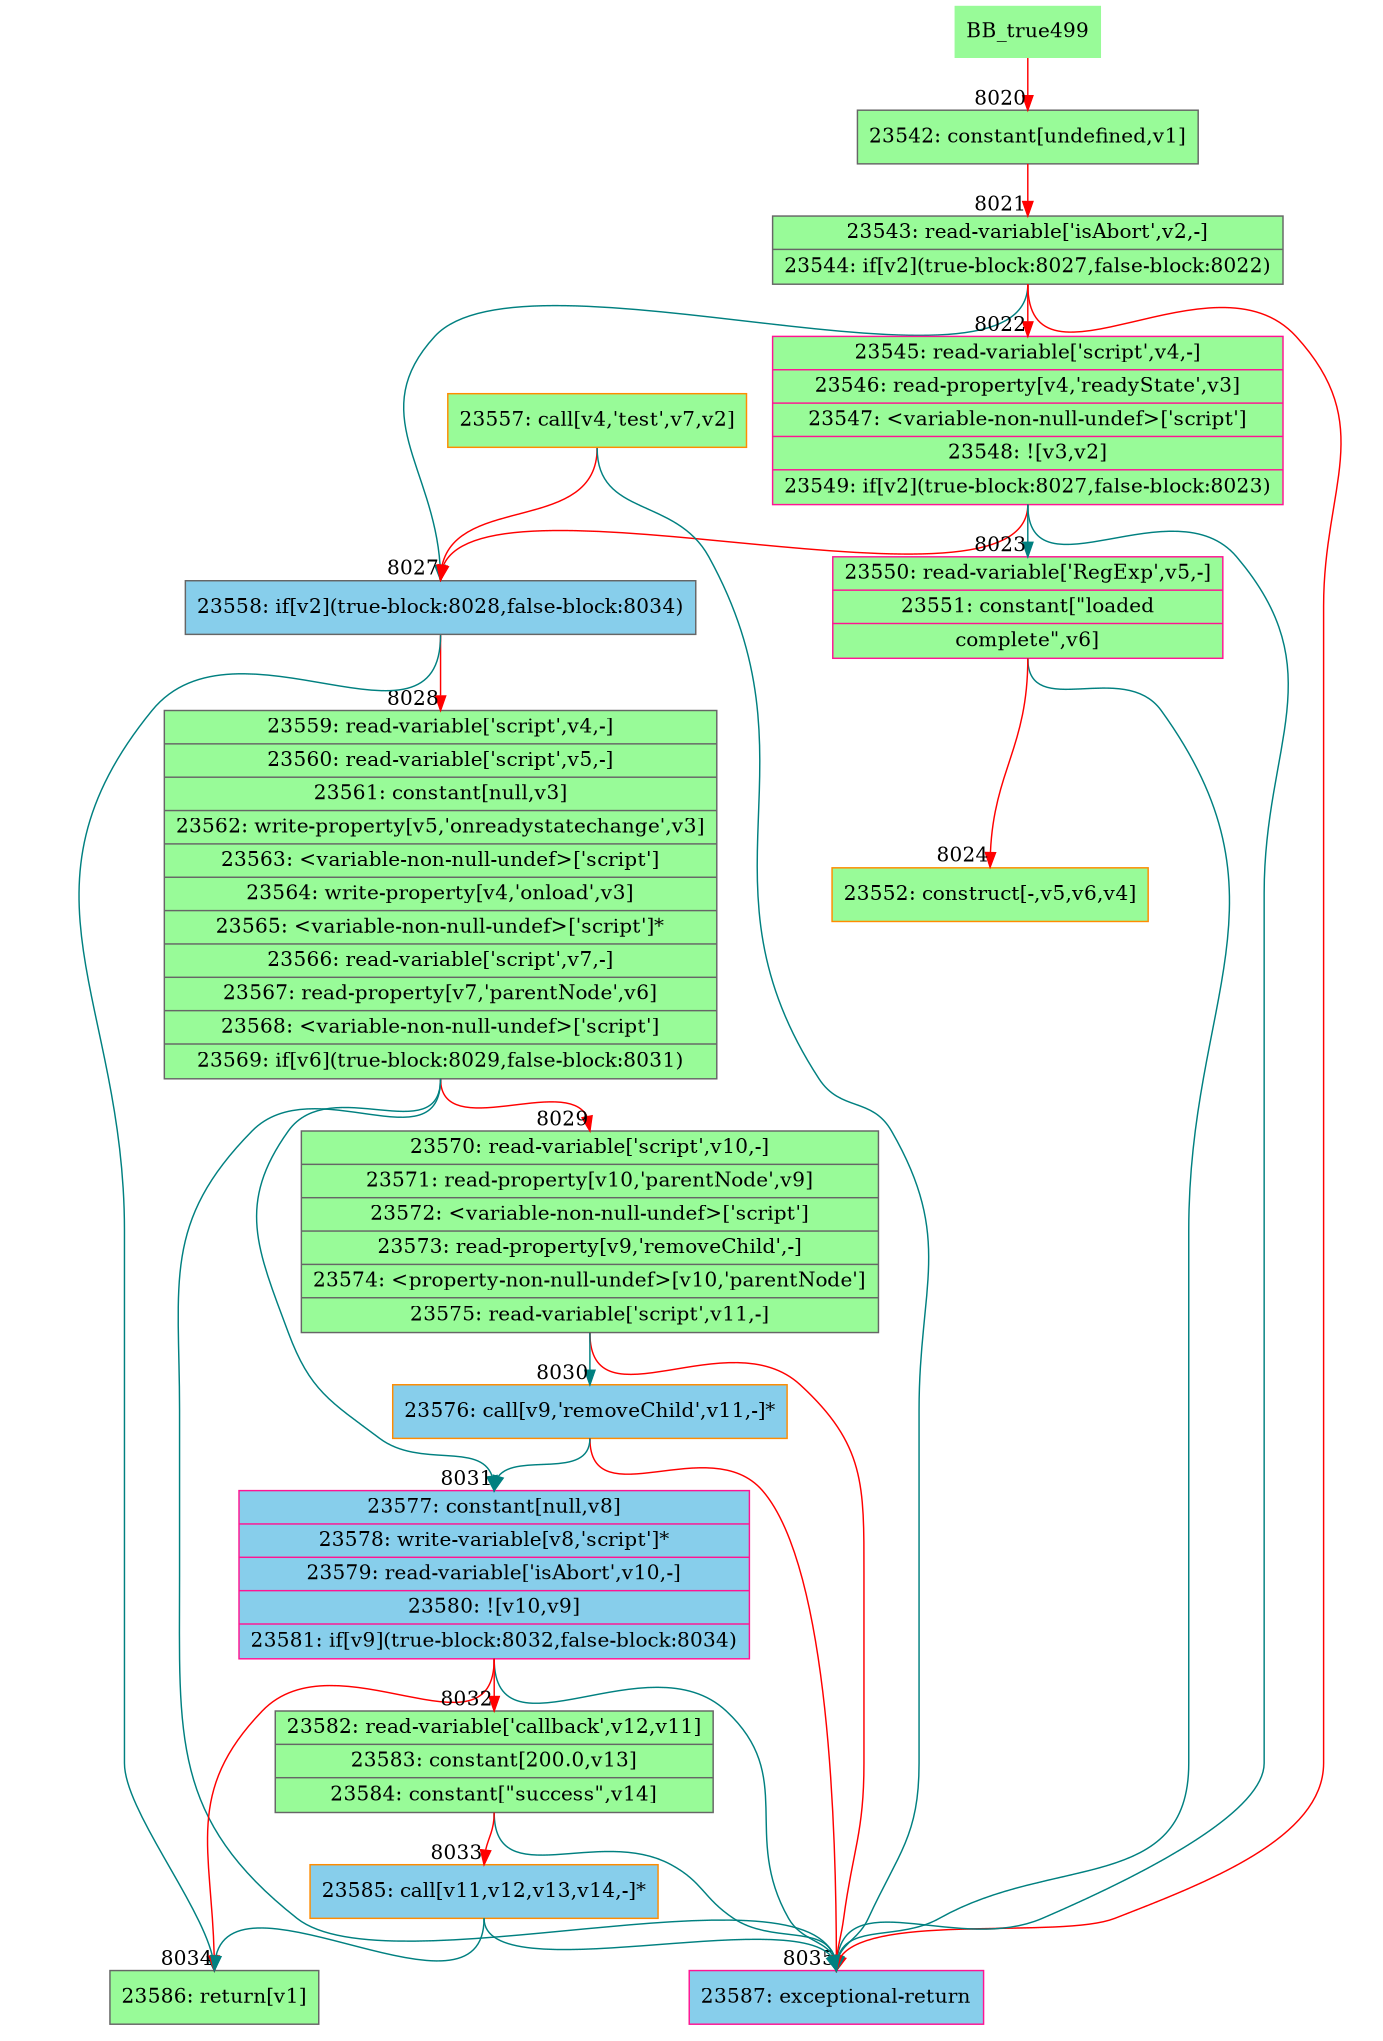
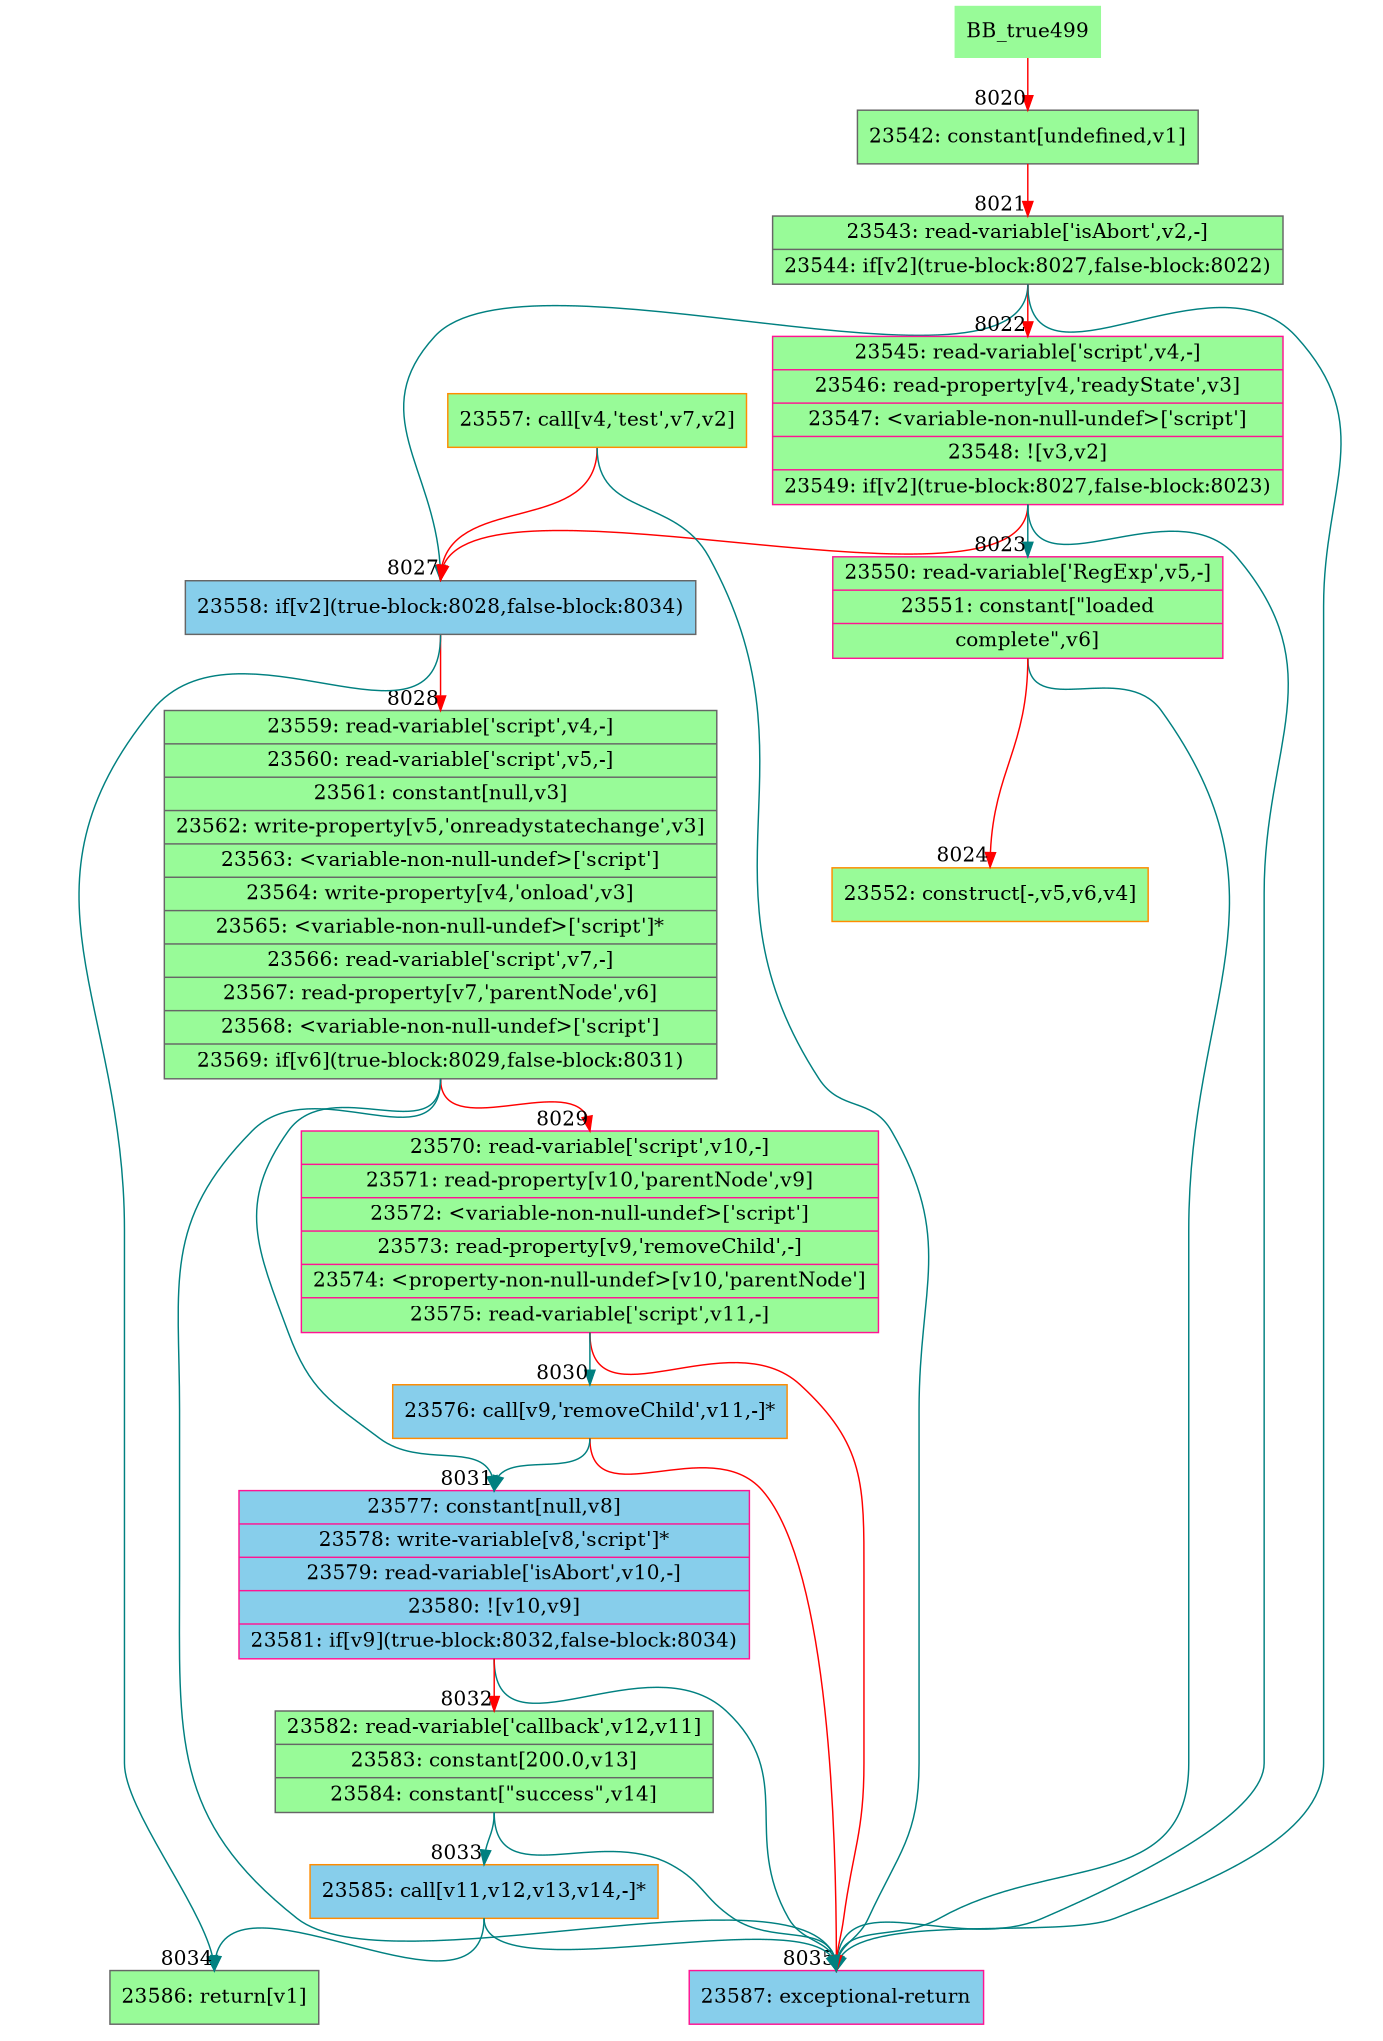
edge "23543: read-variable['isAbort',v2,-]" -> "23587: exceptional-return": color red -> teal
node "23570: read-variable['script',v10,-]": color gray40 -> deeppink
edge "23577: constant[null,v8]" -> "23586: return[v1]": removed
edge "23582: read-variable['callback',v12,v11]" -> "23585: call[v11,v12,v13,v14,-]*": color red -> teal
